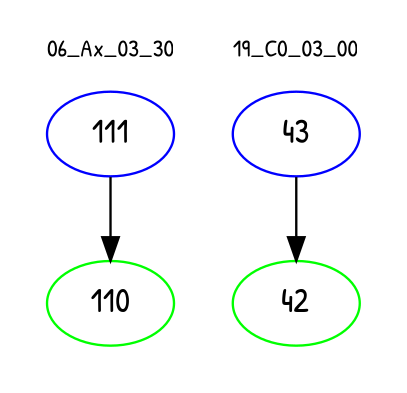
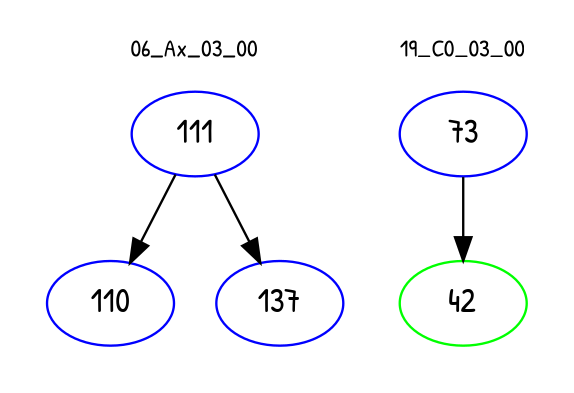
cluster "06_Ax_03_30": label "06_Ax_03_30" -> "06_Ax_03_00"
node "43": label "43" -> "73"
node "110": color green -> blue
node "137": added
